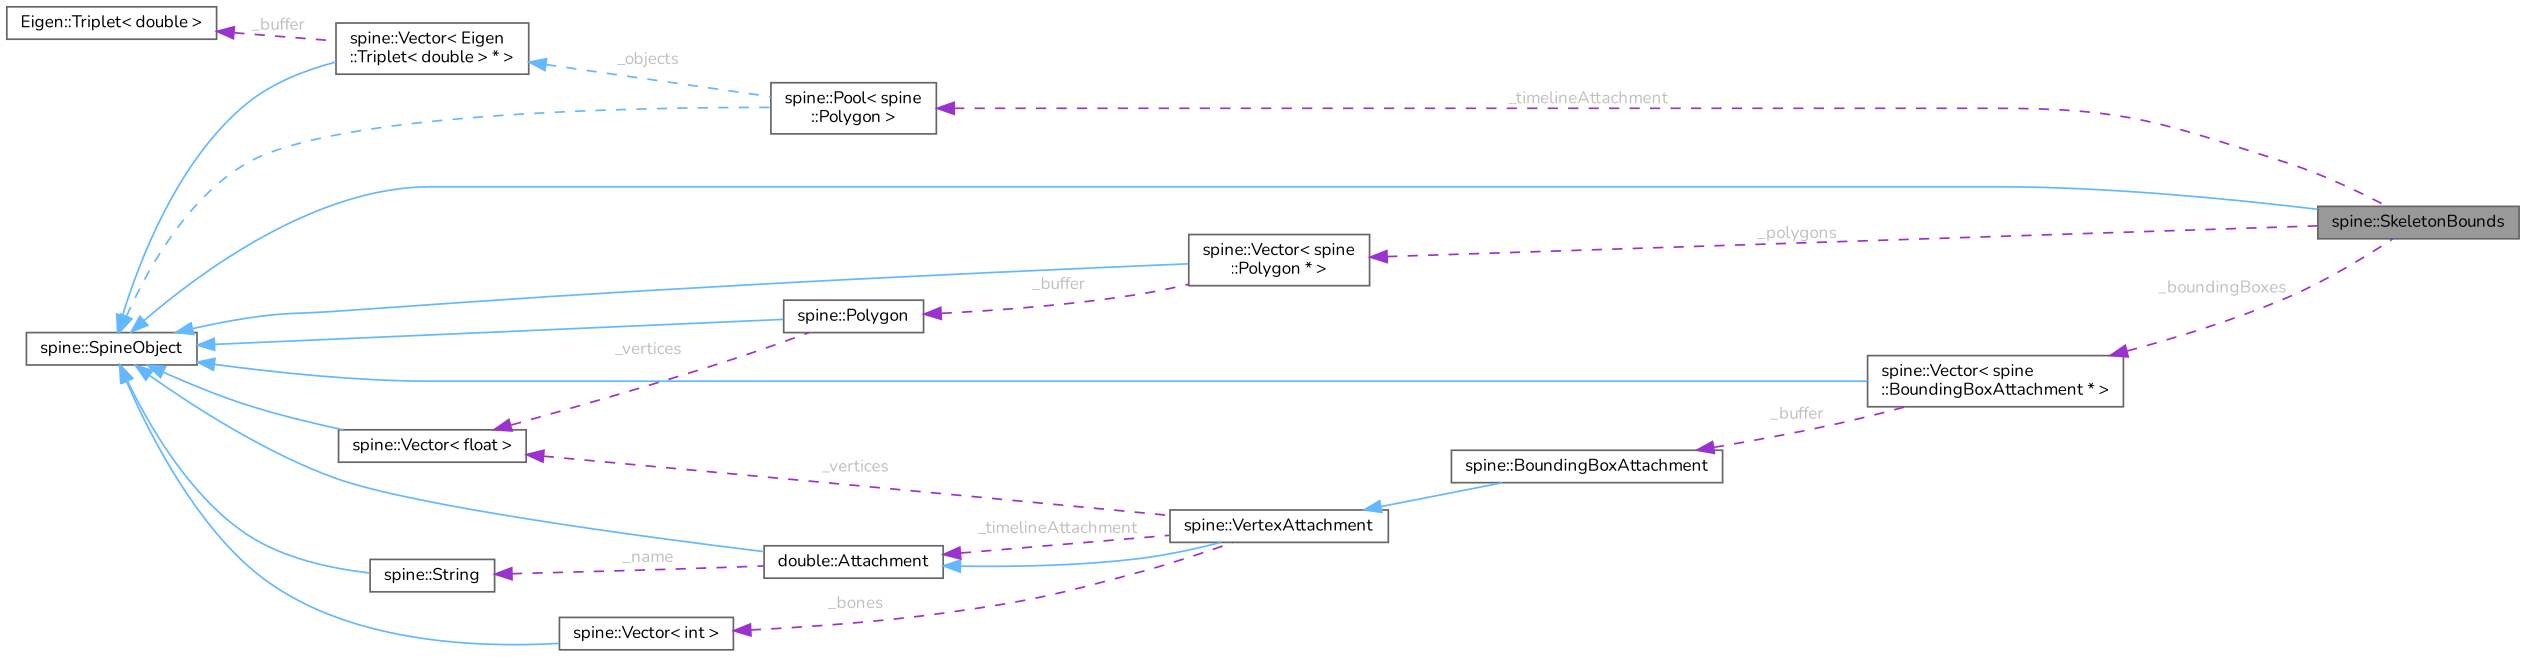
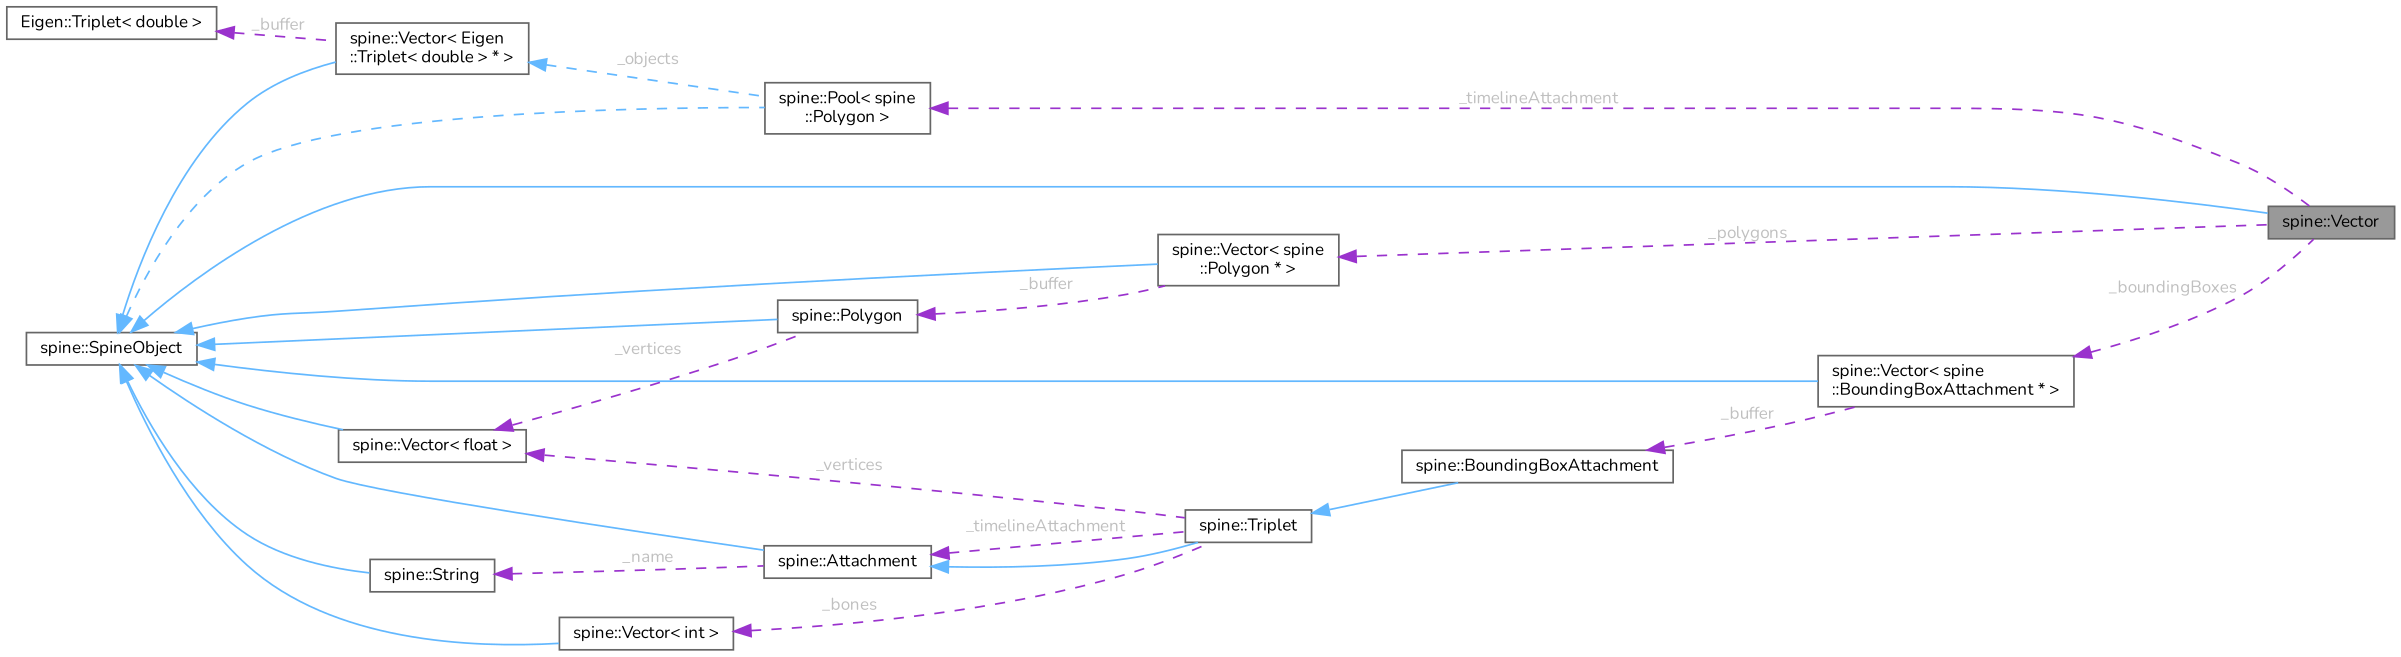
node "spine::SkeletonBounds": label "spine::SkeletonBounds" -> "spine::Vector"
node "spine::VertexAttachment": label "spine::VertexAttachment" -> "spine::Triplet"
node "double::Attachment": label "double::Attachment" -> "spine::Attachment"
